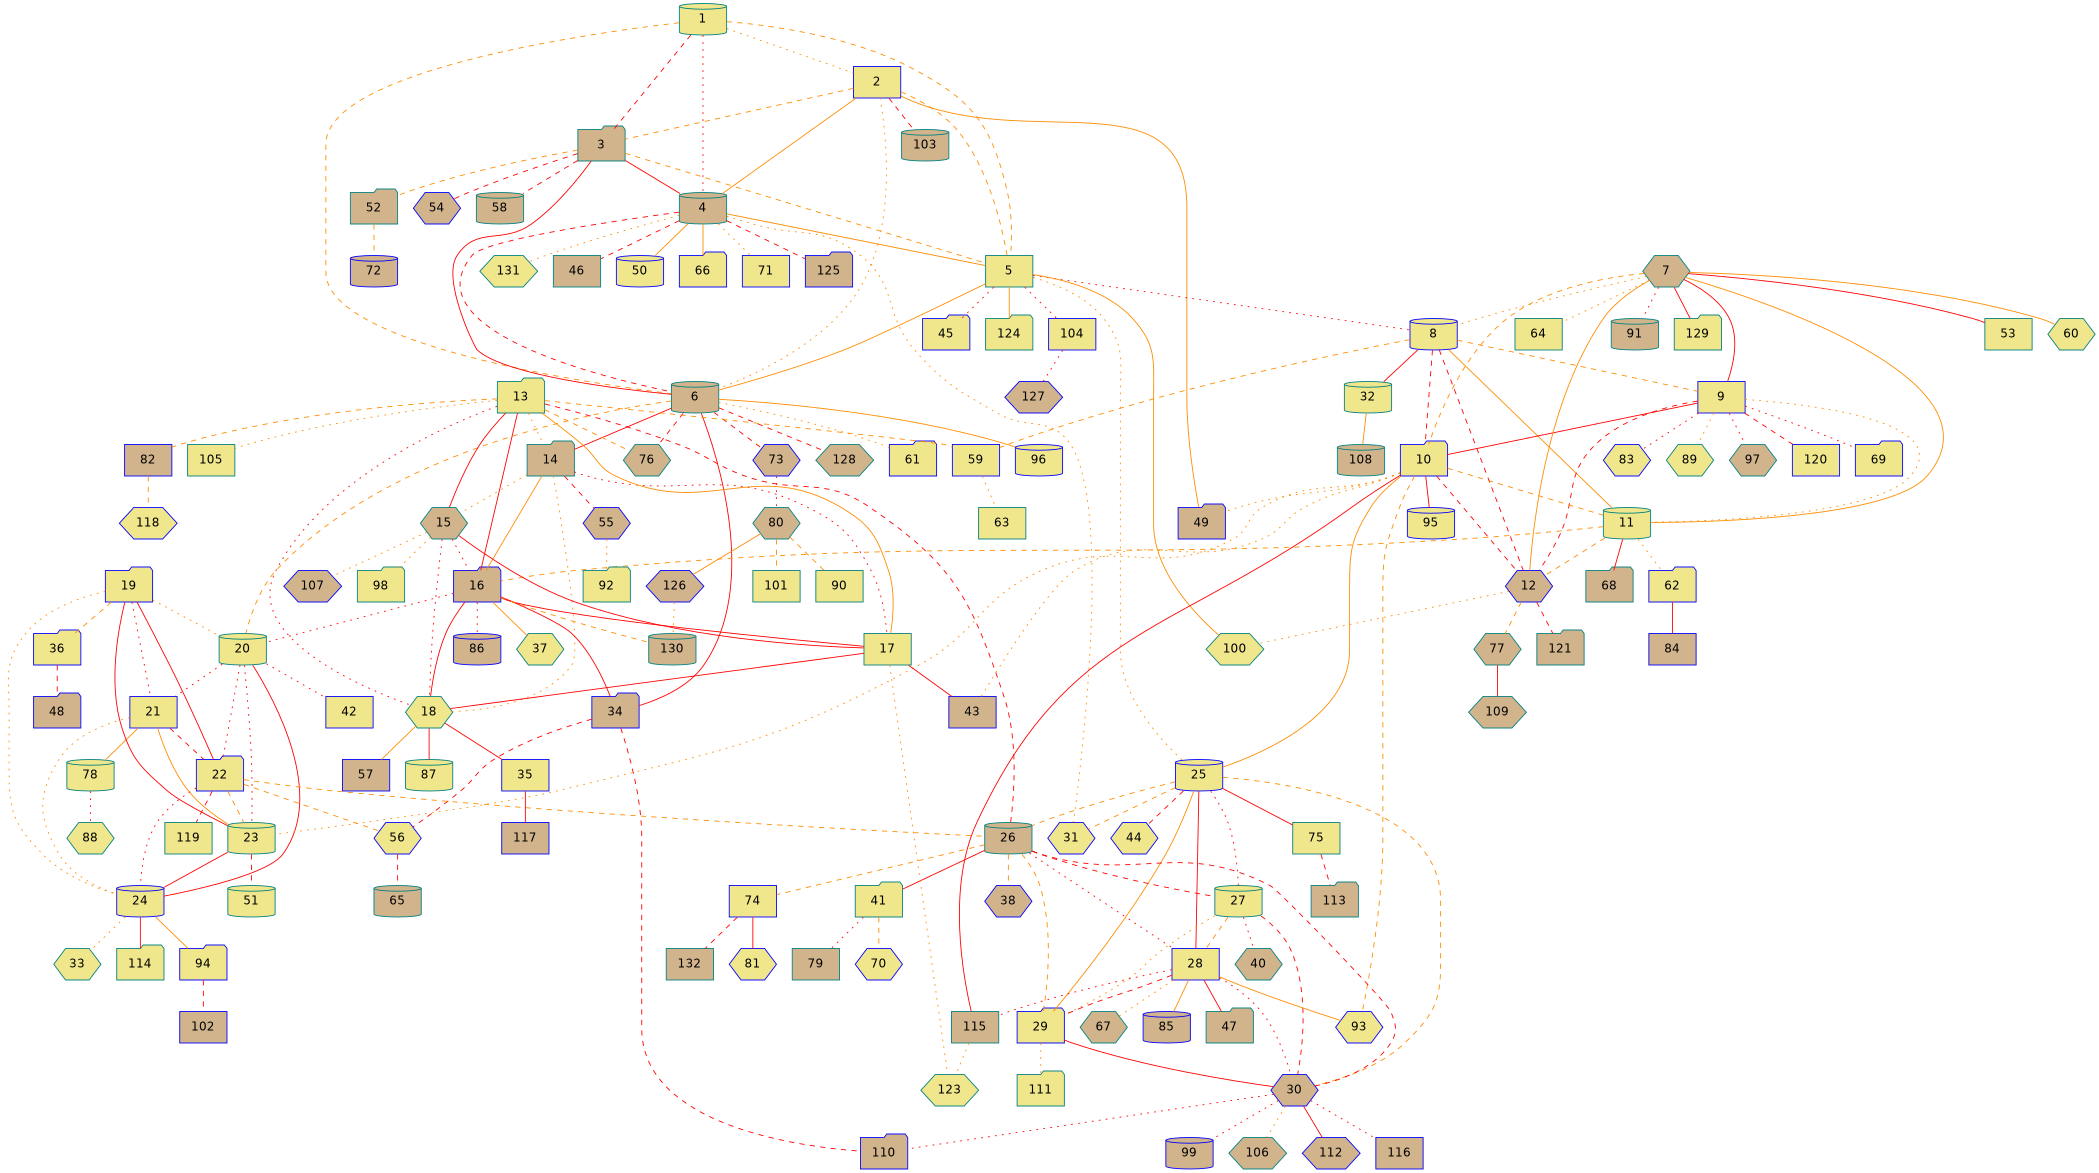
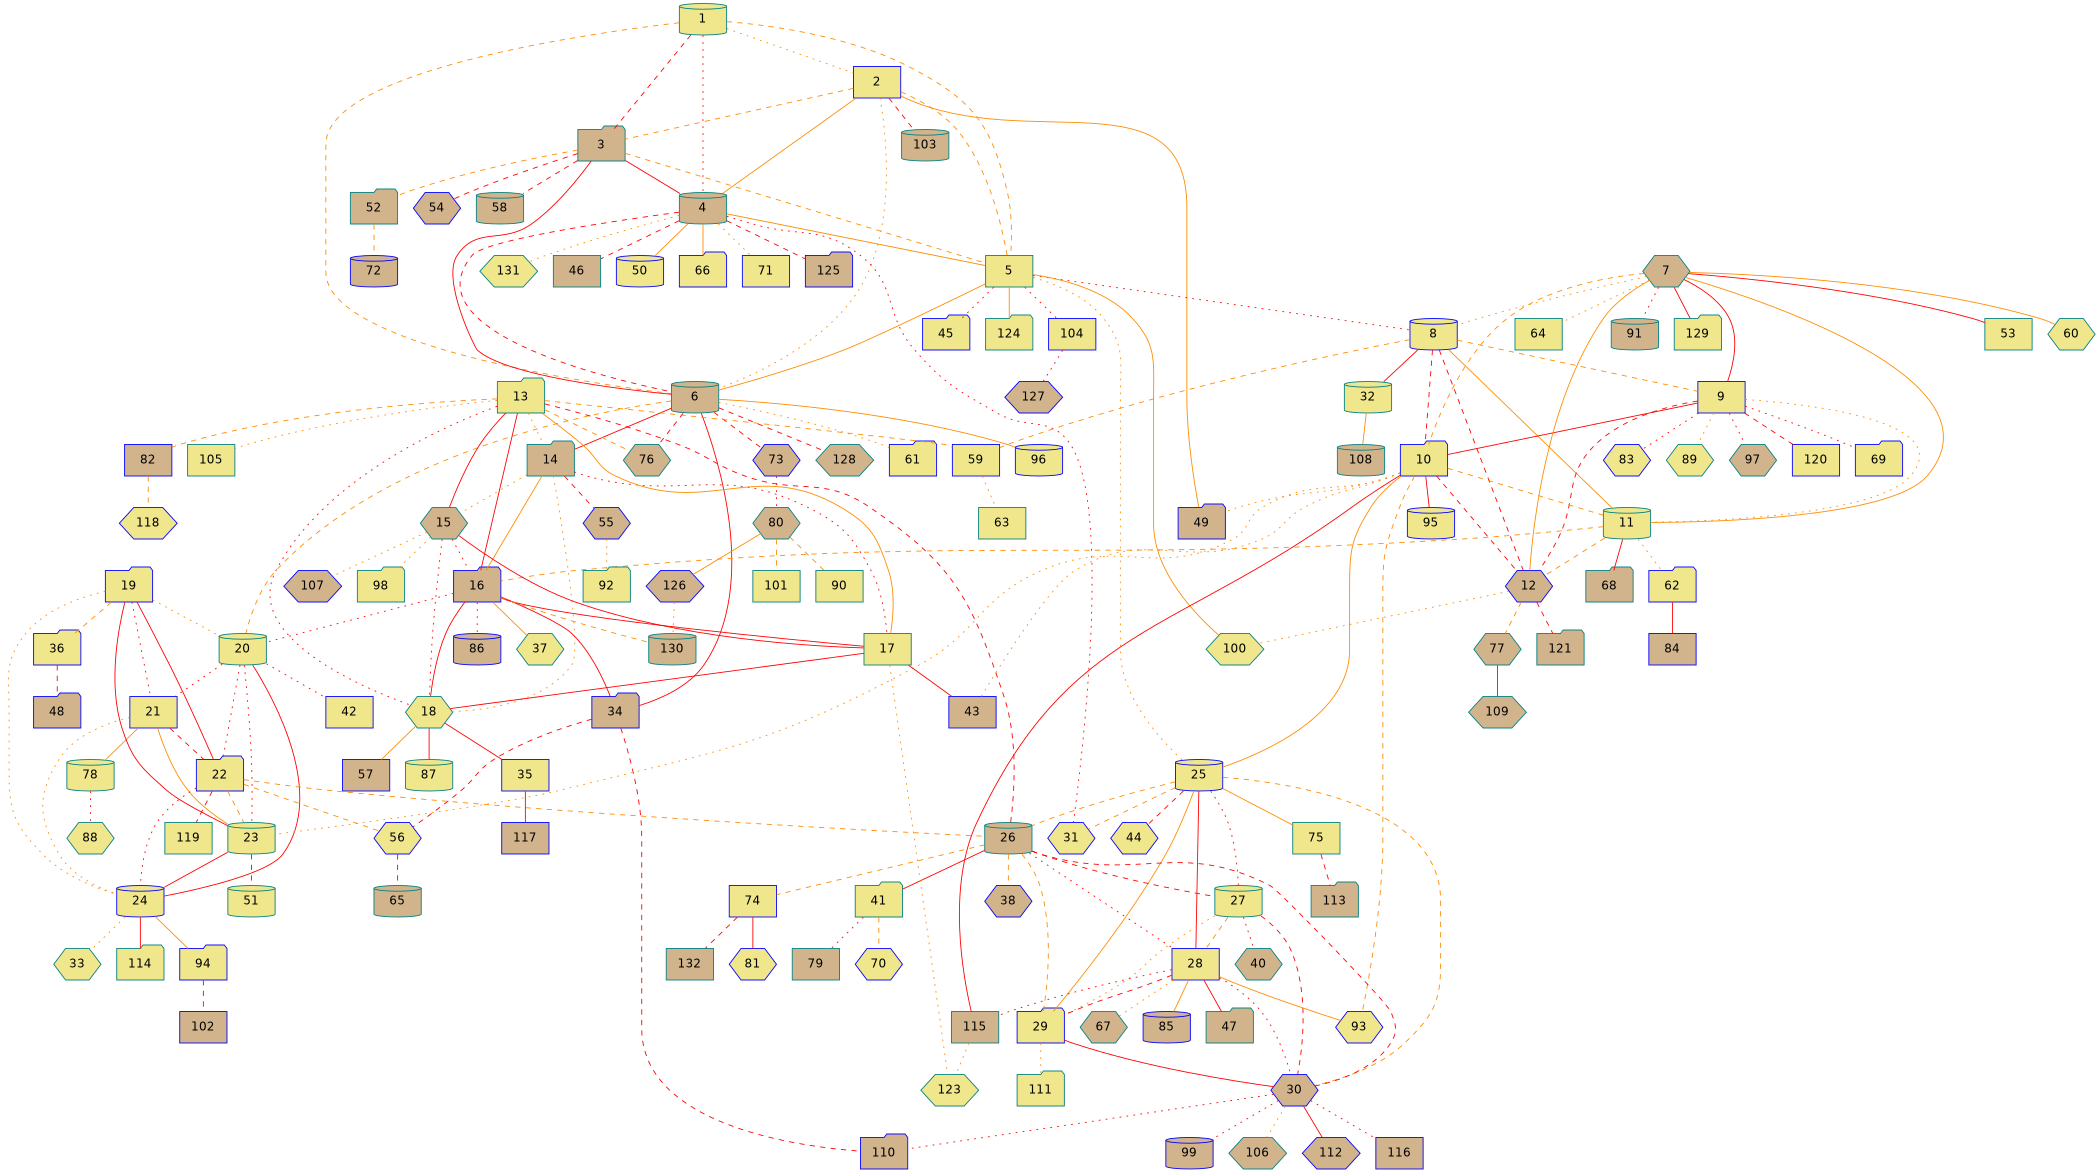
edge "4" -- "31": color darkorange -> red
edge "25" -- "75": color red -> darkorange
